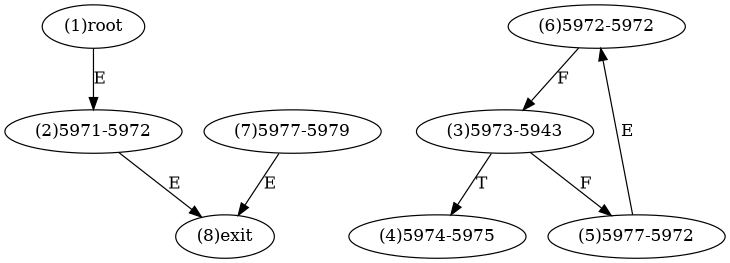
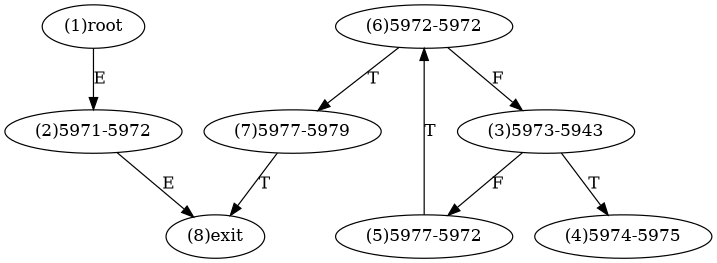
edge "(6)5972-5972" -> "(7)5977-5979": added, label "T"
edge "(5)5977-5972" -> "(6)5972-5972": label "E" -> "T"
edge "(7)5977-5979" -> "(8)exit": label "E" -> "T"
